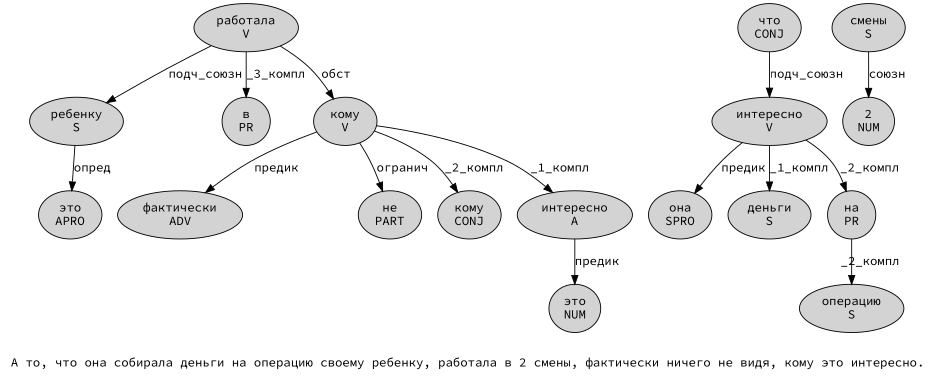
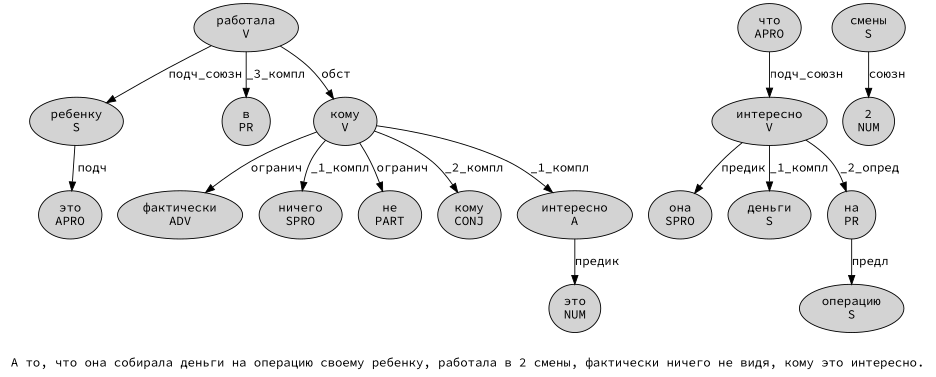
node "что CONJ": label "что CONJ" -> "что APRO"
edge "ребенку S" -> "это APRO": label "опред" -> "подч"
edge "кому V" -> "фактически ADV": label "предик" -> "огранич"
edge "интересно V" -> "на PR": label "_2_компл" -> "_2_опред"
node "ничего SPRO": added
edge "на PR" -> "операцию S": label "_2_компл" -> "предл"
